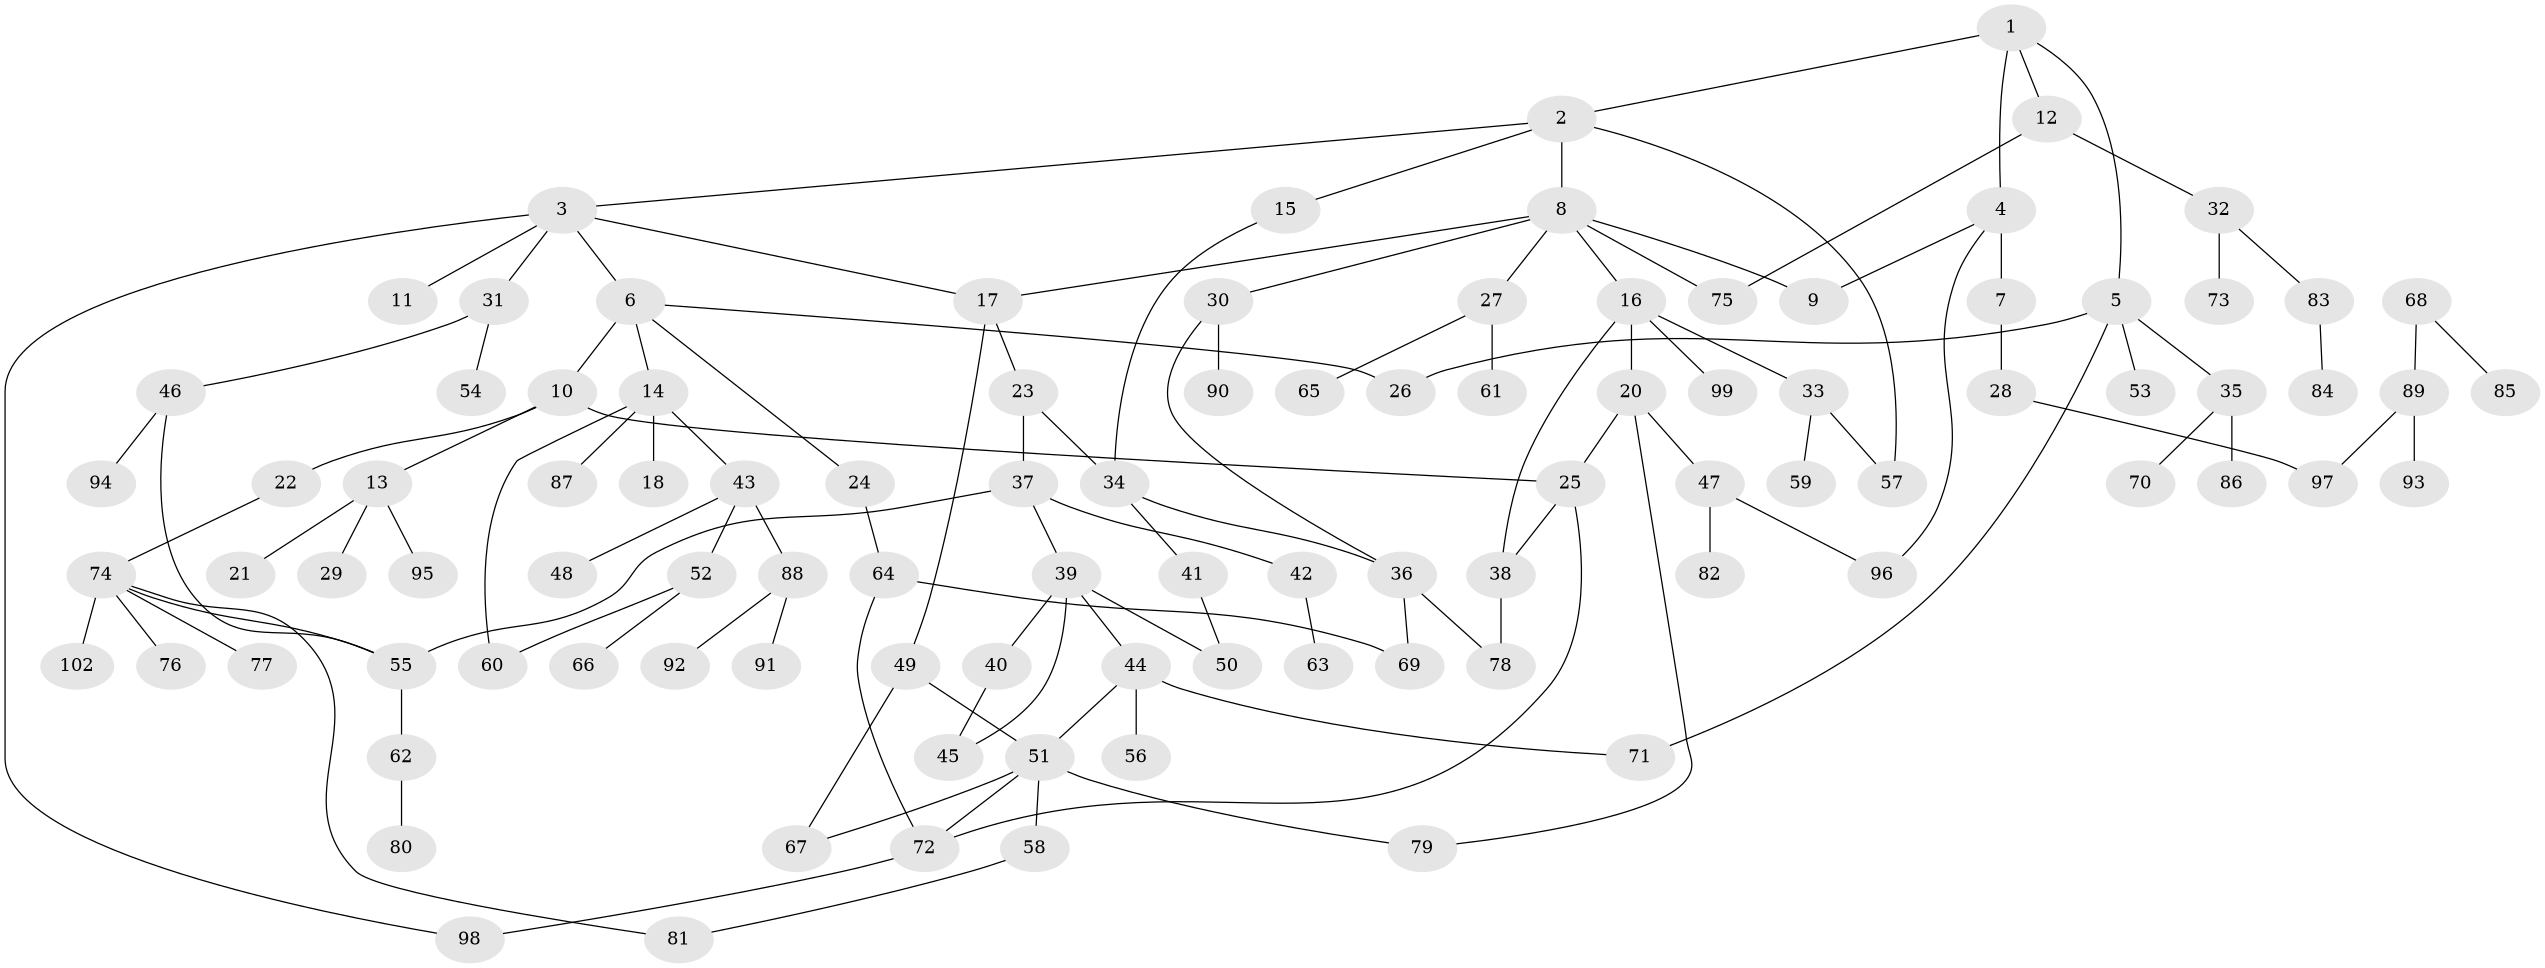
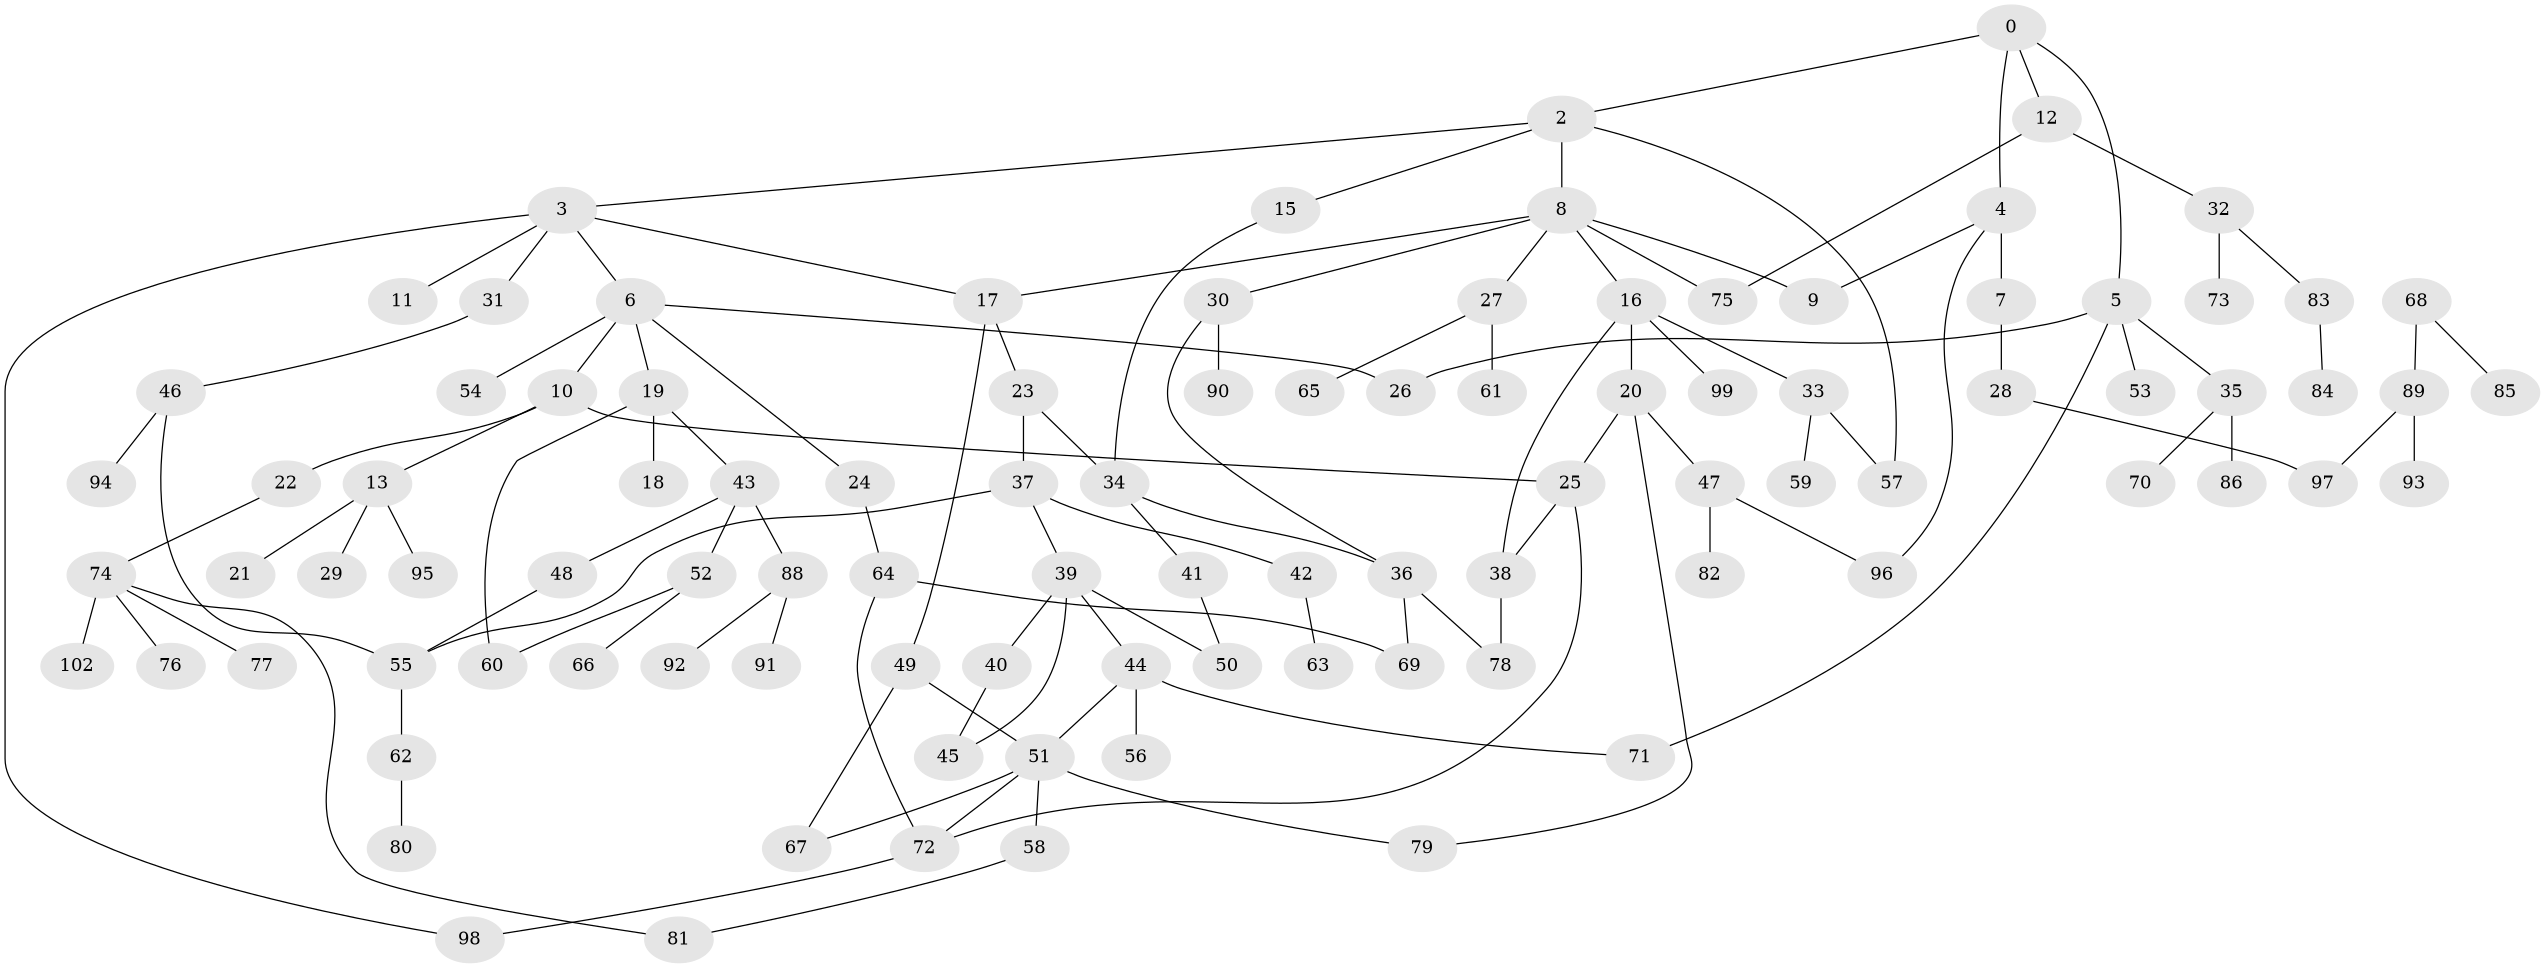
node "1": label "1" -> "0"
edge "31" -- "54": now "6" -- "54"
node "14": label "14" -> "19"
node "87": removed
edge "74" -- "55": now "48" -- "55"
